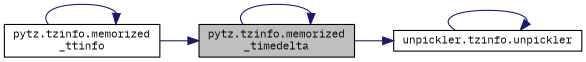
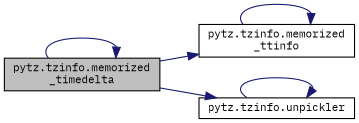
edge "pytz.tzinfo.memorized _ttinfo" -> "pytz.tzinfo.memorized _timedelta": reversed
node "unpickler.tzinfo.unpickler": label "unpickler.tzinfo.unpickler" -> "pytz.tzinfo.unpickler"
